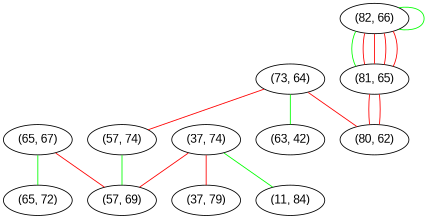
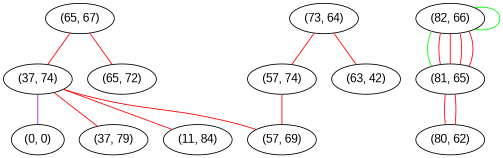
edge "(73, 64)" -- "(63, 42)": color green -> red
edge "(73, 64)" -- "(80, 62)": removed
node "(0, 0)": added
edge "(65, 67)" -- "(65, 72)": color green -> red
edge "(65, 67)" -- "(57, 69)": now "(65, 67)" -- "(37, 74)"
edge "(57, 74)" -- "(57, 69)": color green -> red
edge "(37, 74)" -- "(11, 84)": color green -> red
